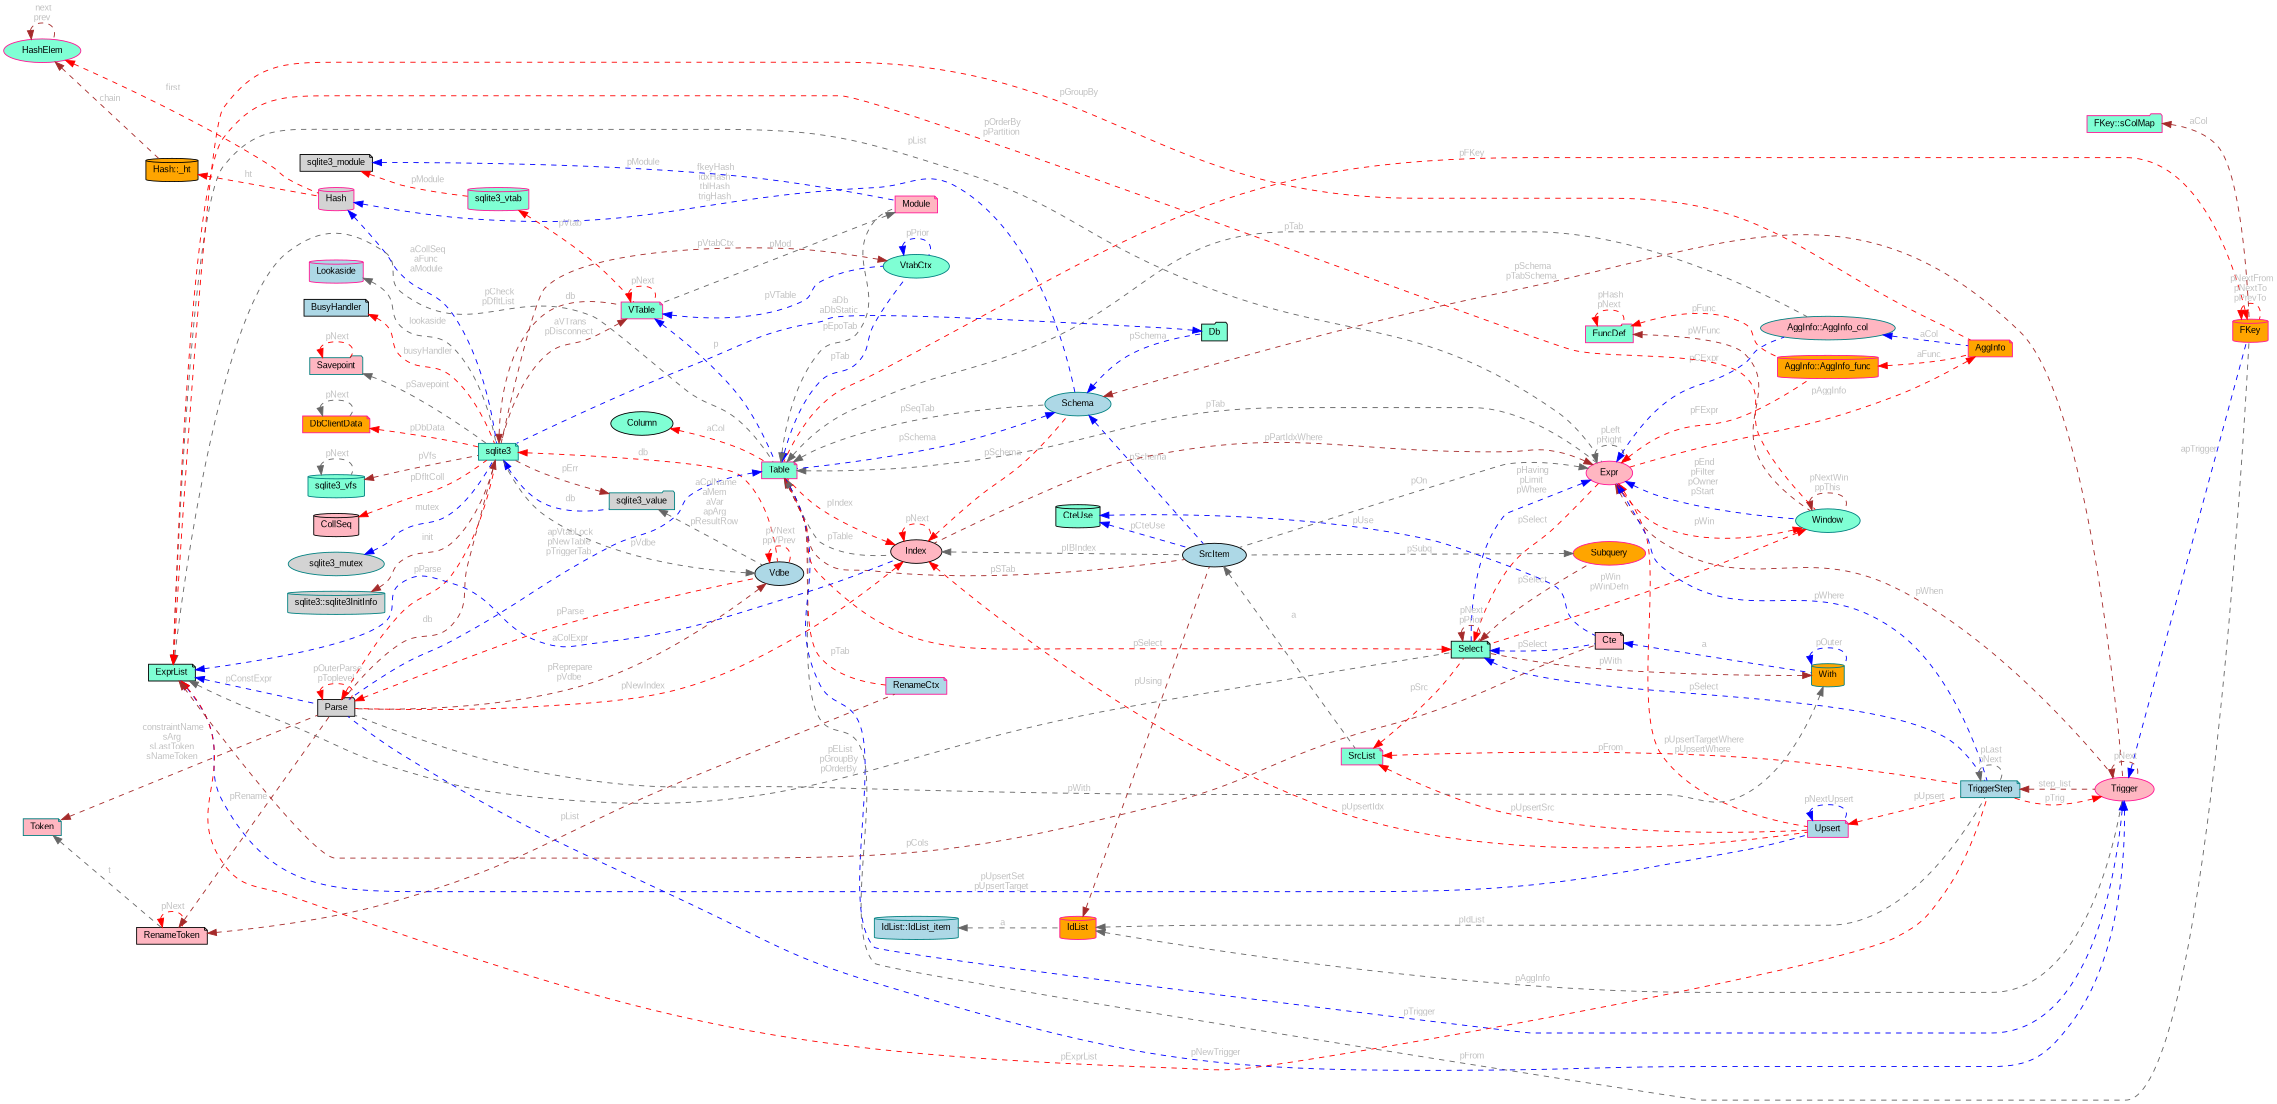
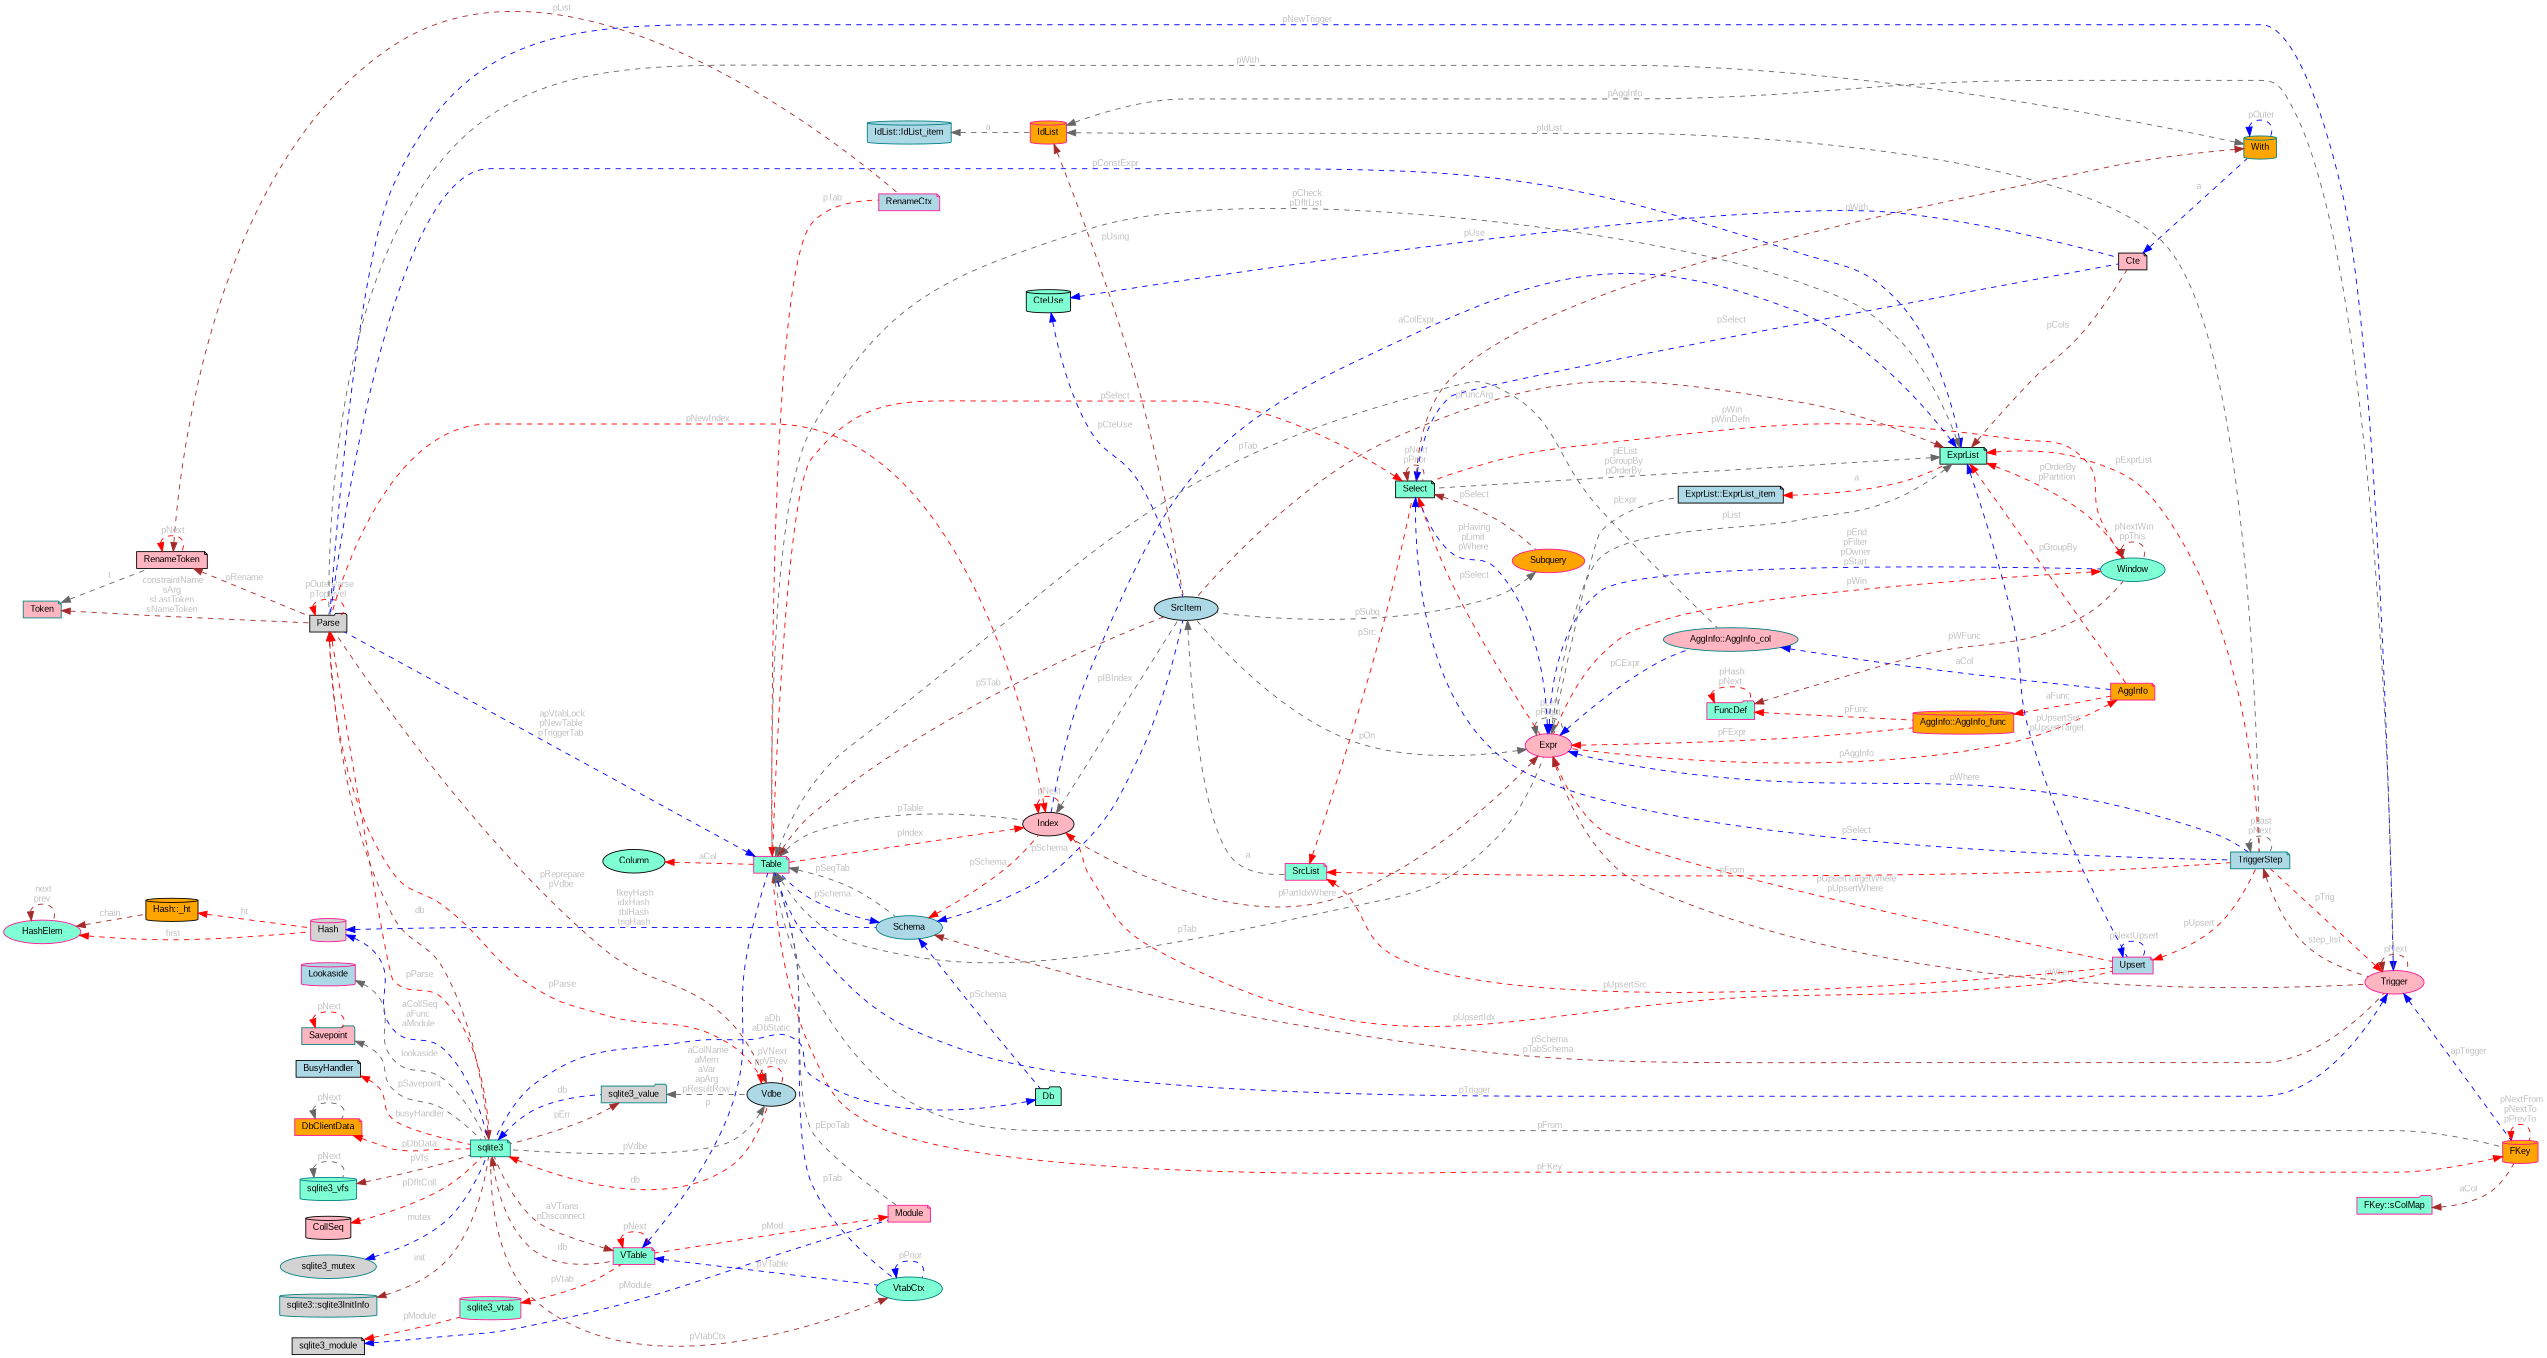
edge "VTable" -> "Module": color gray40 -> red
edge "SrcItem" -> "ExprList": added, label "pFuncArg"
edge "Schema" -> "Index": reversed
node "ExprList::ExprList_item": added
